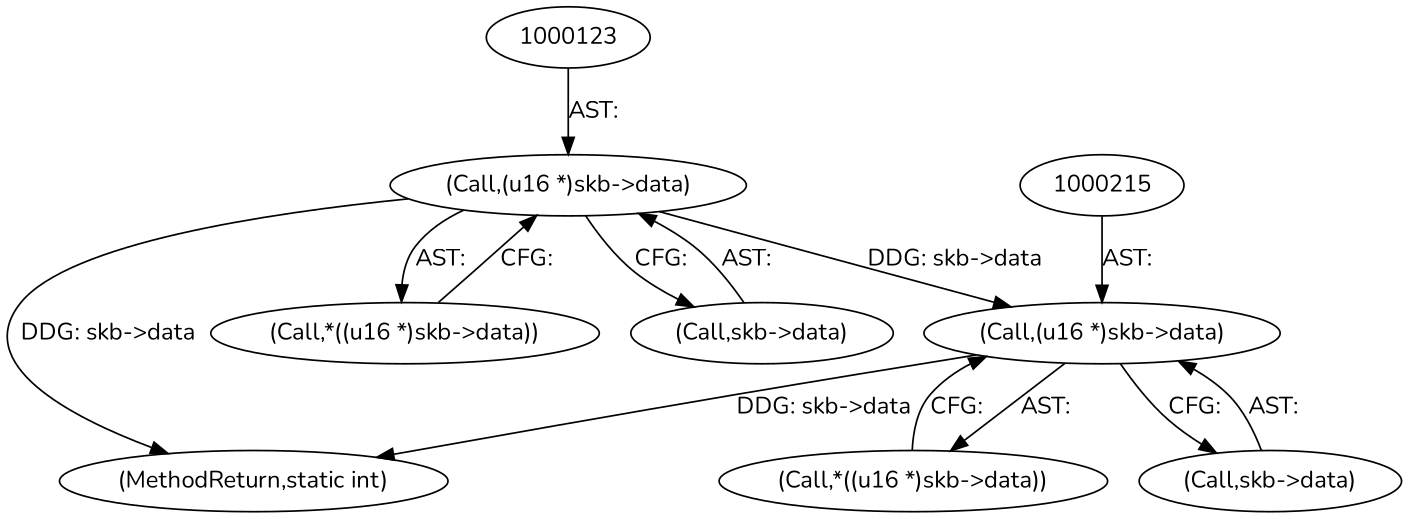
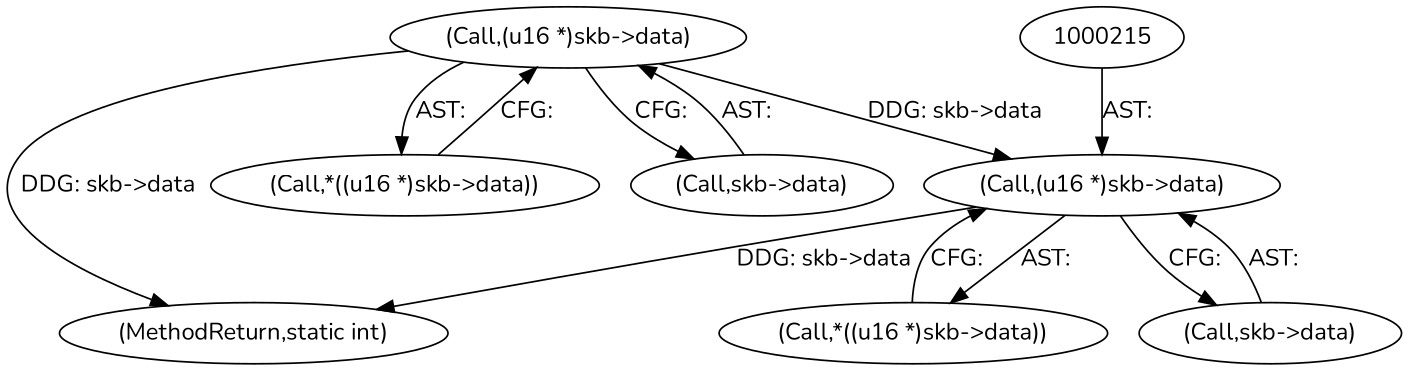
node "1000123": removed
